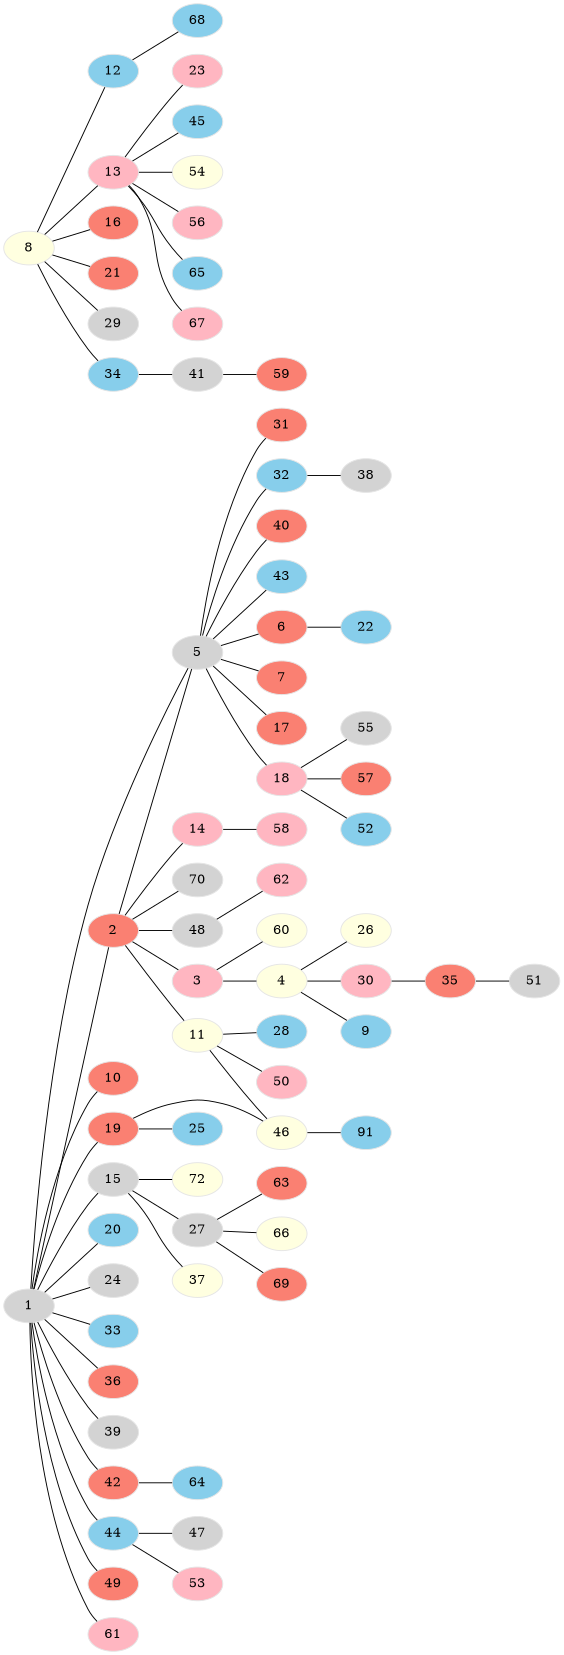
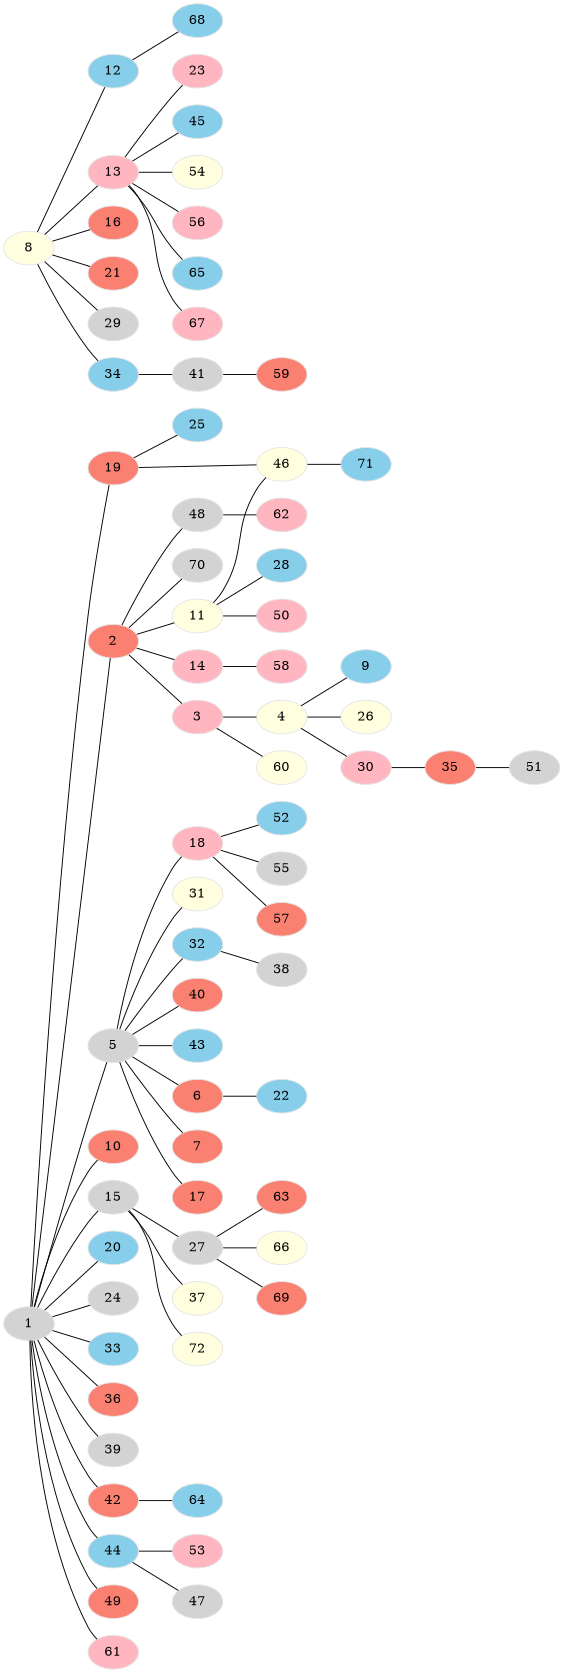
node "31": fillcolor salmon -> lightyellow
edge "5" -- "2": removed
node "91": label "91" -> "71"
